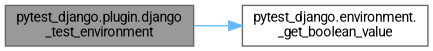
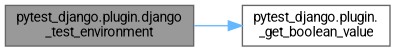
node "pytest_django.environment. _get_boolean_value": label "pytest_django.environment. _get_boolean_value" -> "pytest_django.plugin. _get_boolean_value"
